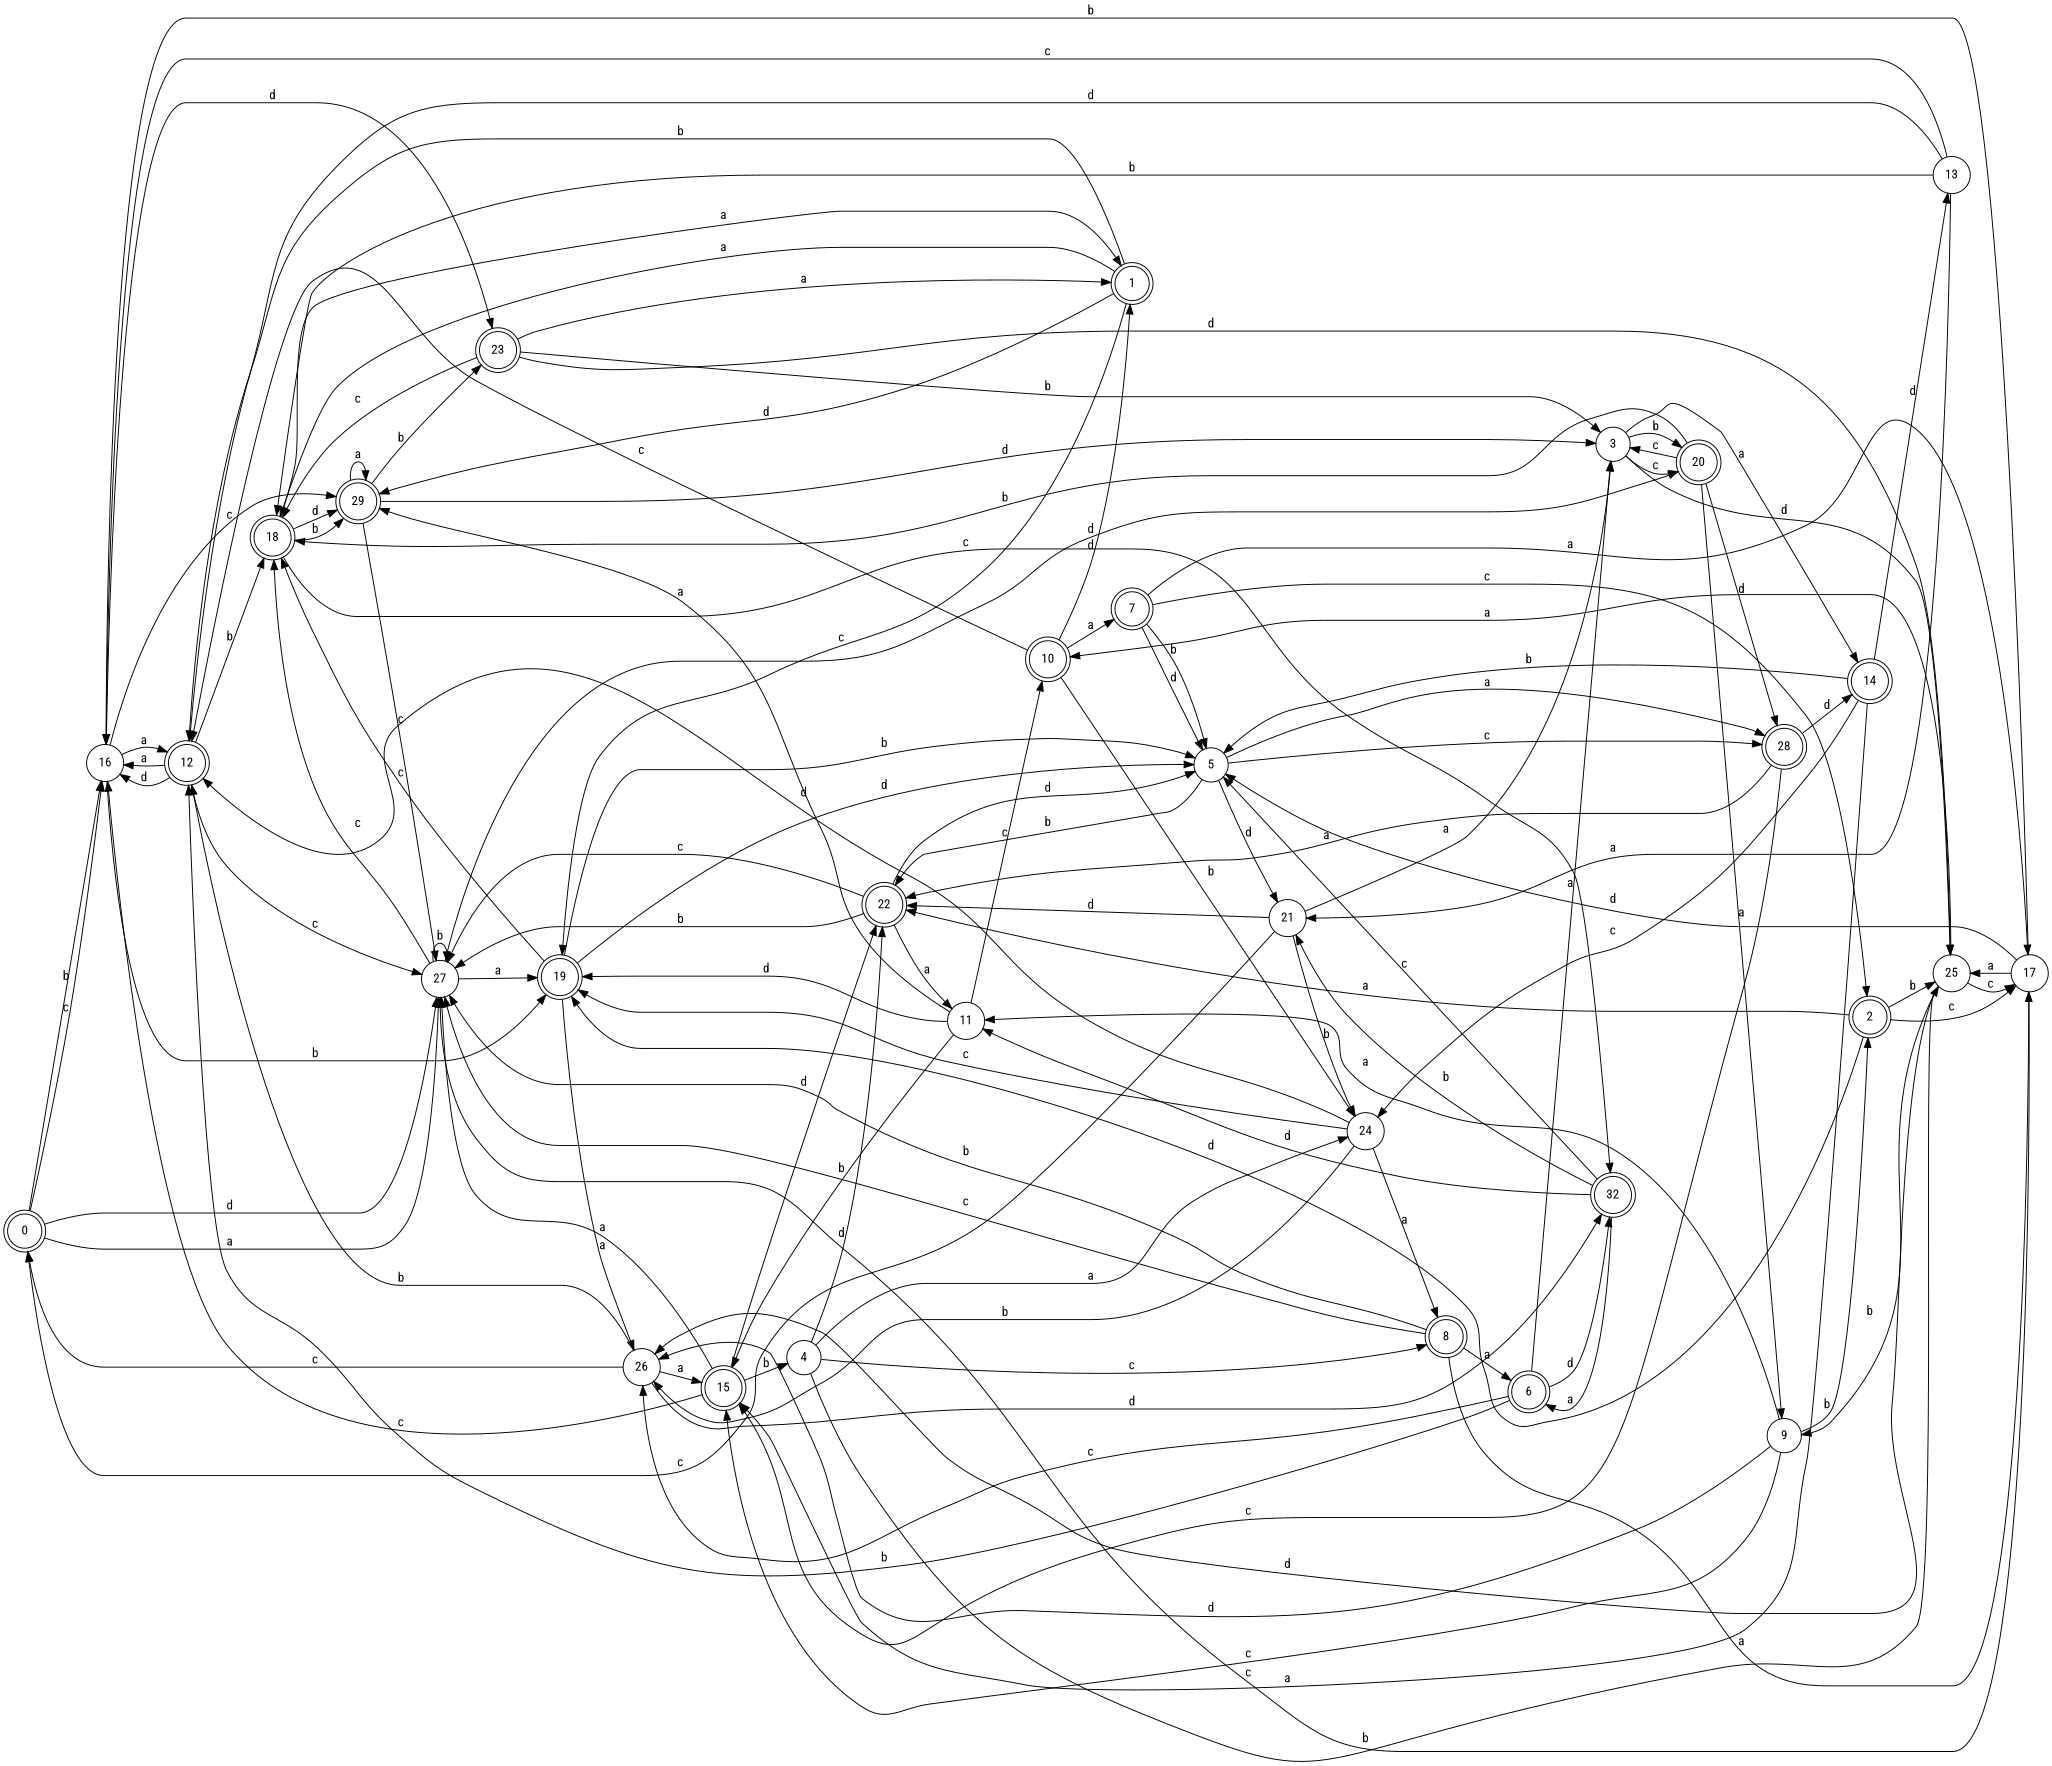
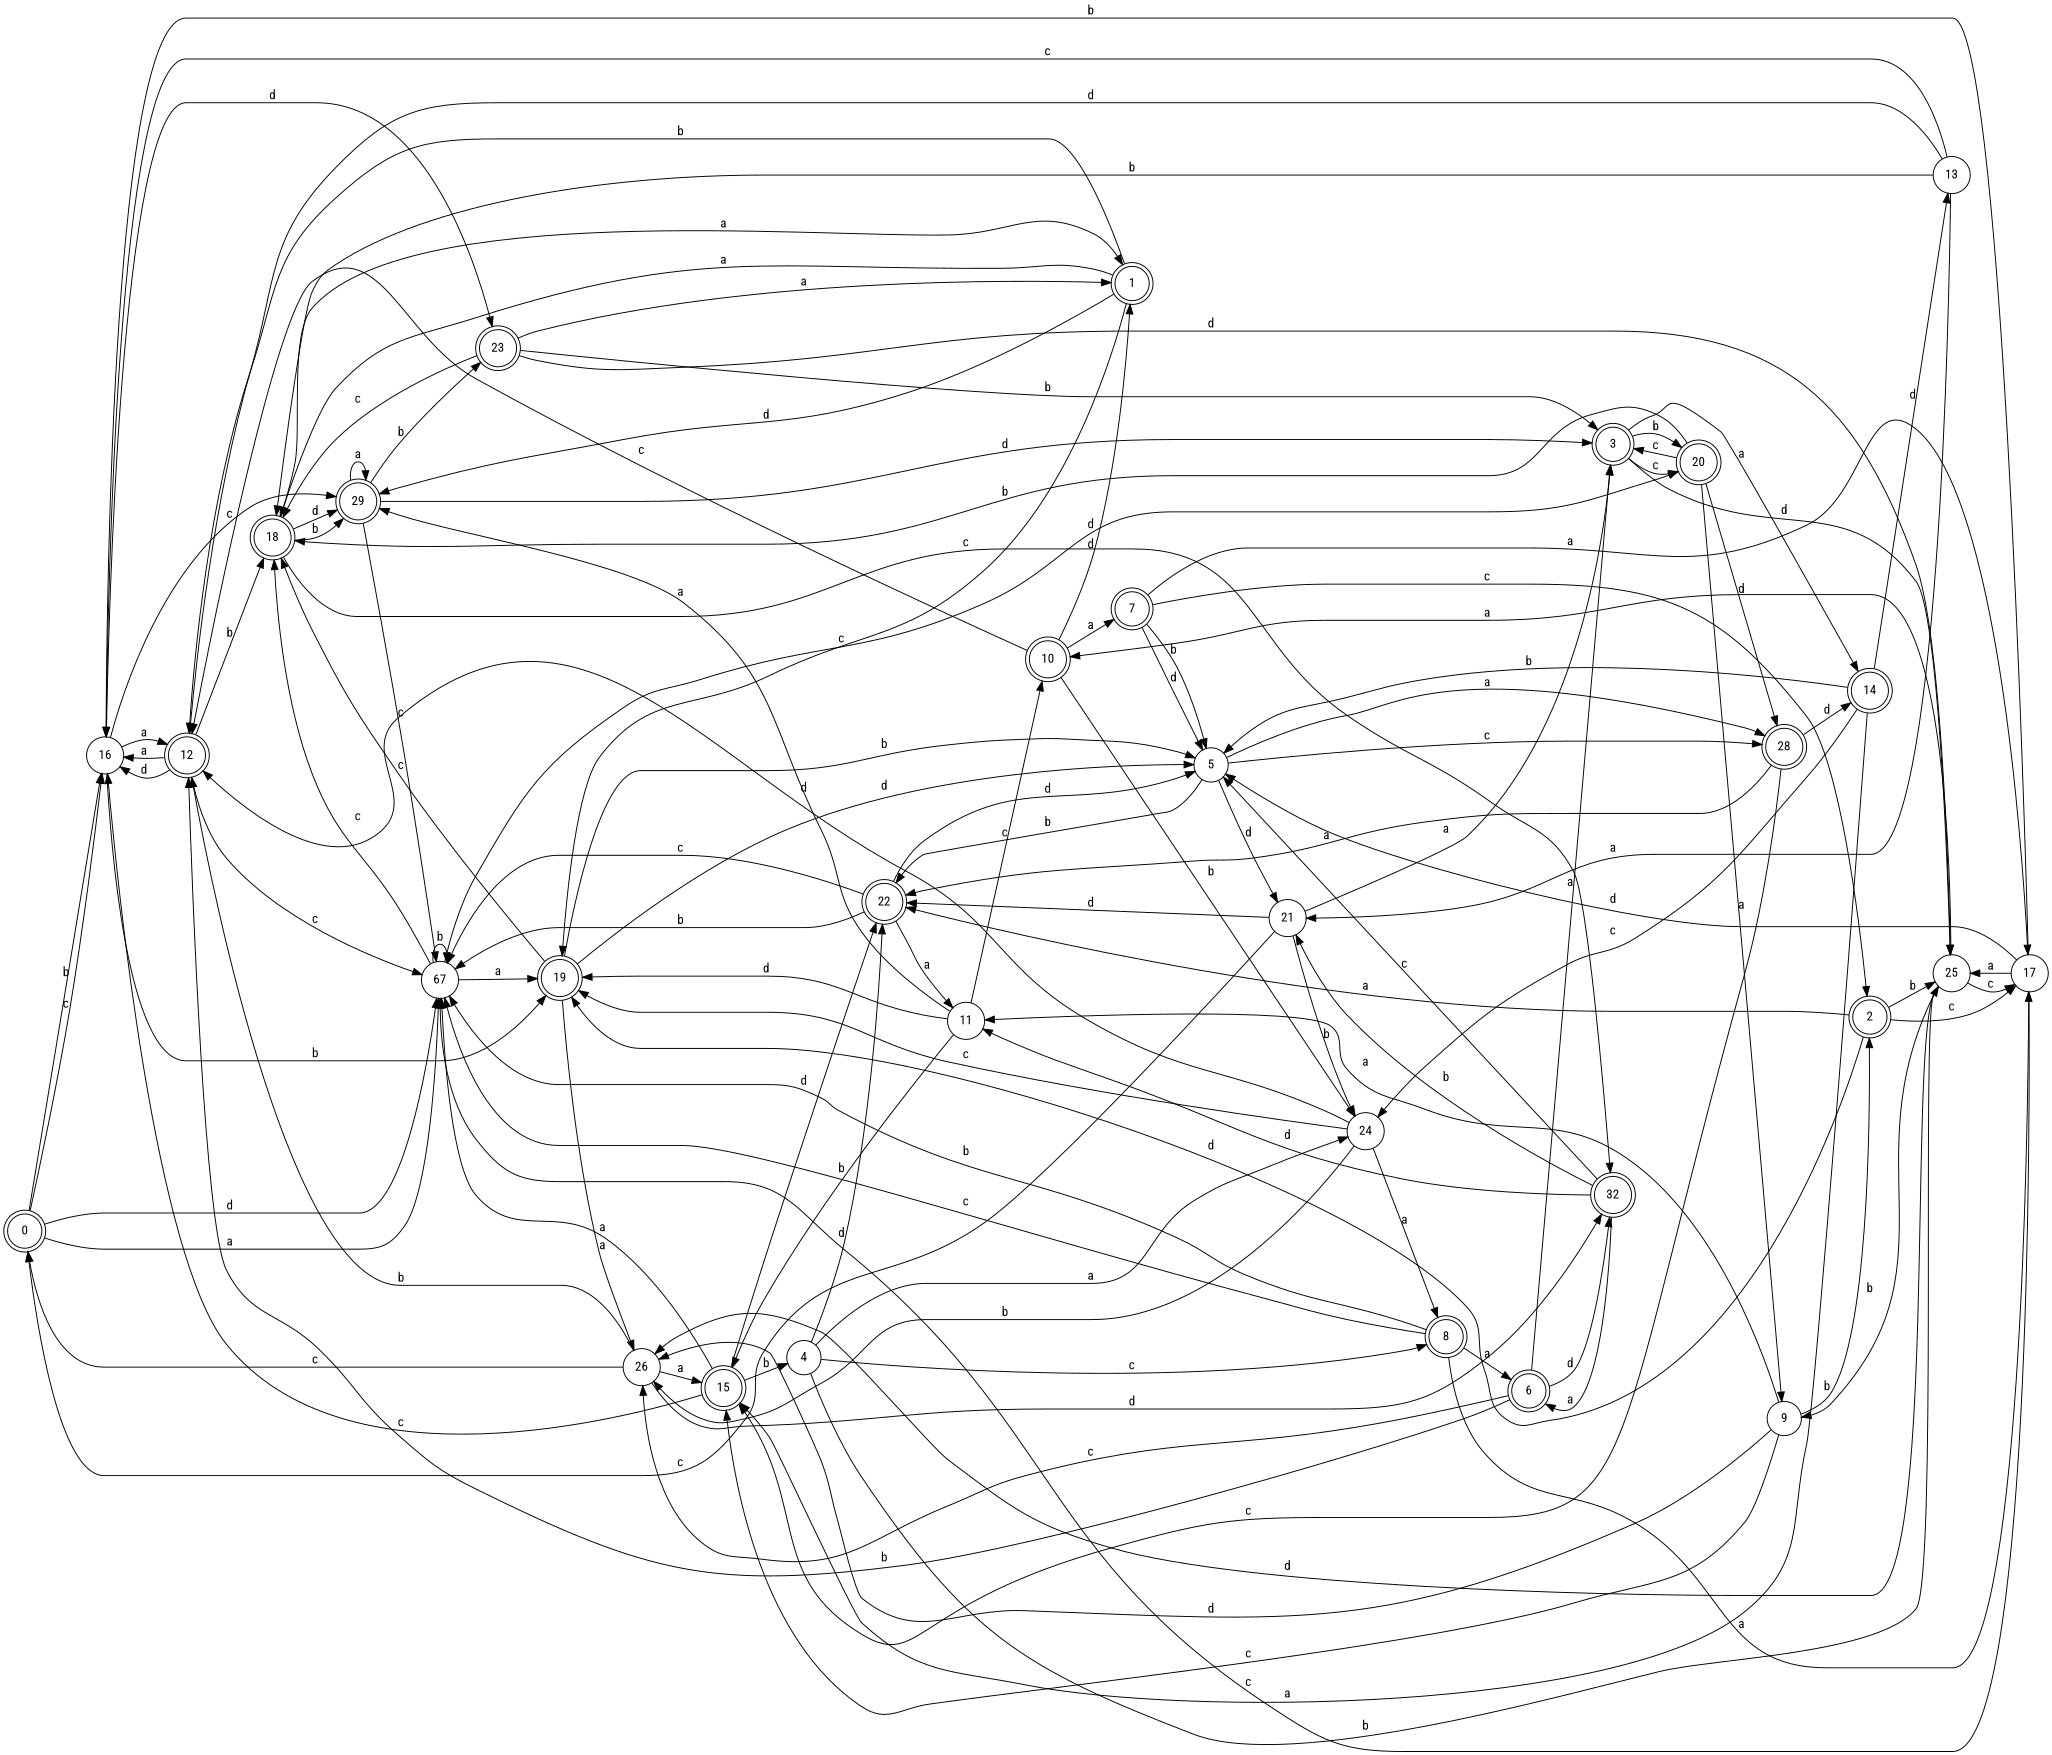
node "3": shape circle -> doublecircle
node "27": label "27" -> "67"
